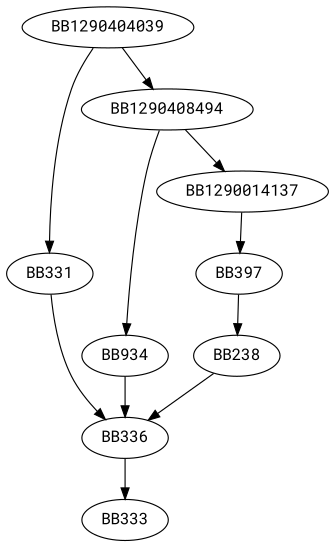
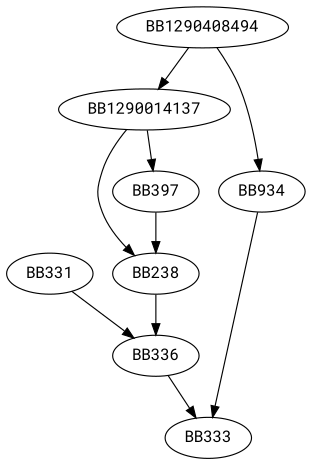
node "BB1290404039": removed
edge "BB1290014137" -> "BB238": added
edge "BB934" -> "BB336": now "BB934" -> "BB333"
